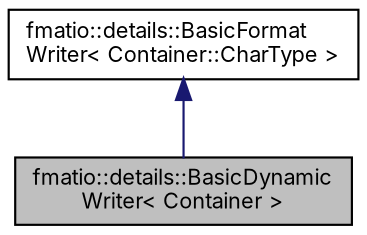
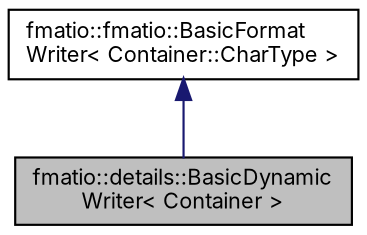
node "fmatio::details::BasicFormat Writer< Container::CharType >": label "fmatio::details::BasicFormat Writer< Container::CharType >" -> "fmatio::fmatio::BasicFormat Writer< Container::CharType >"
